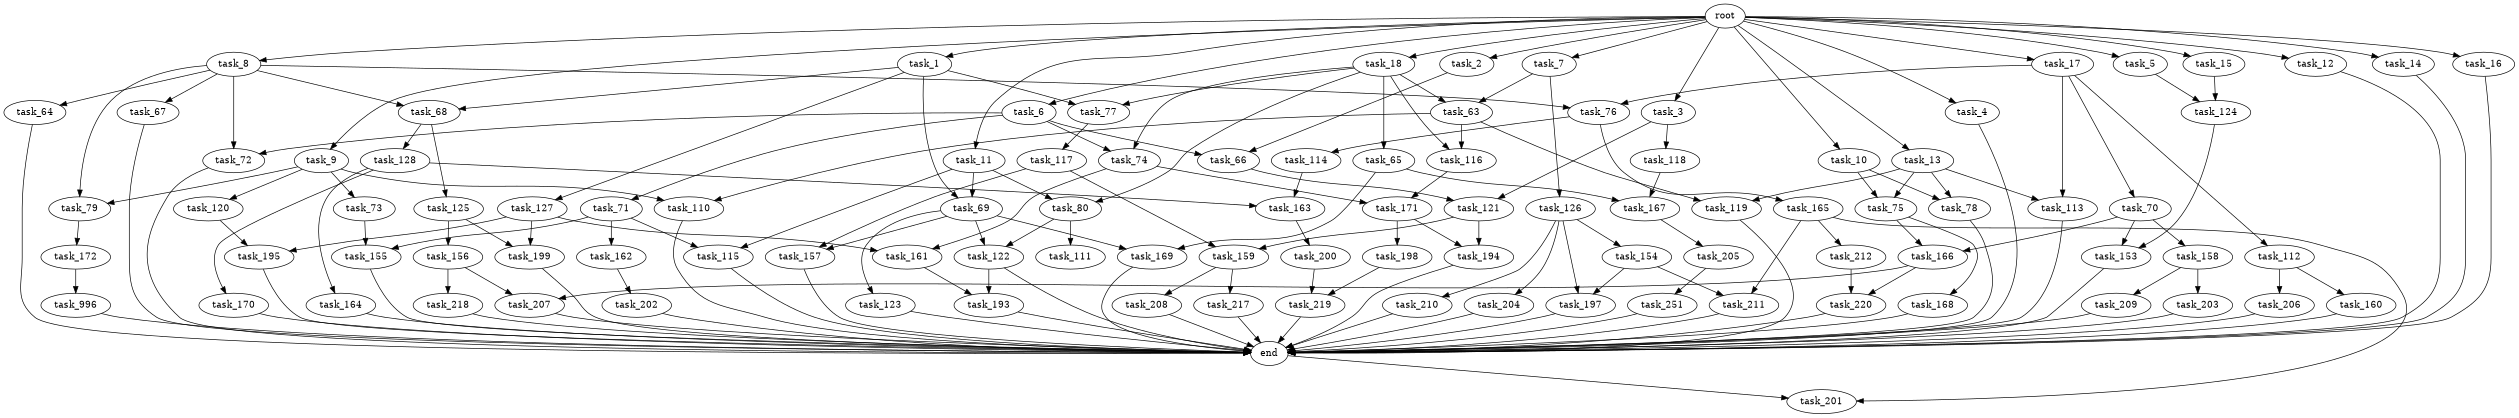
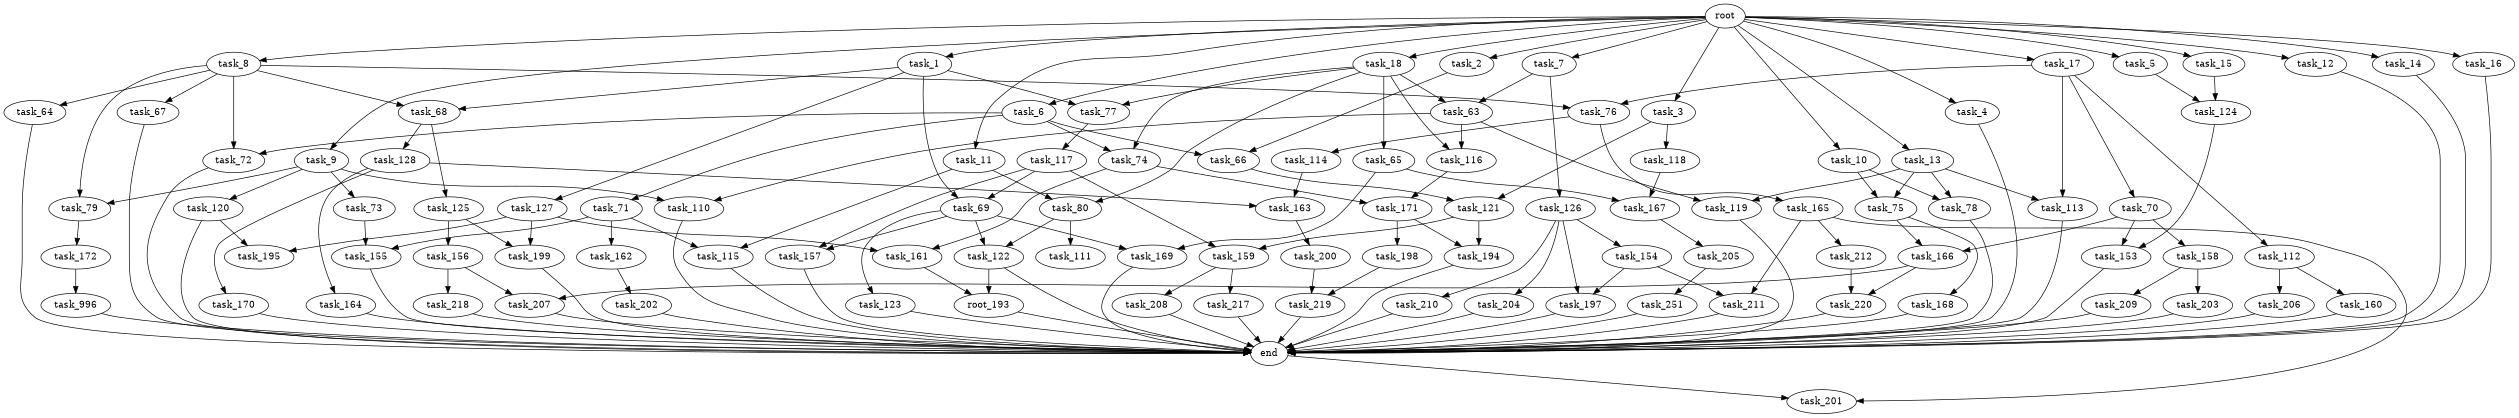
edge "task_11" -> "task_69": now "task_117" -> "task_69"
node "task_193": label "task_193" -> "root_193"
edge "task_195" -> "end": now "task_120" -> "end"
